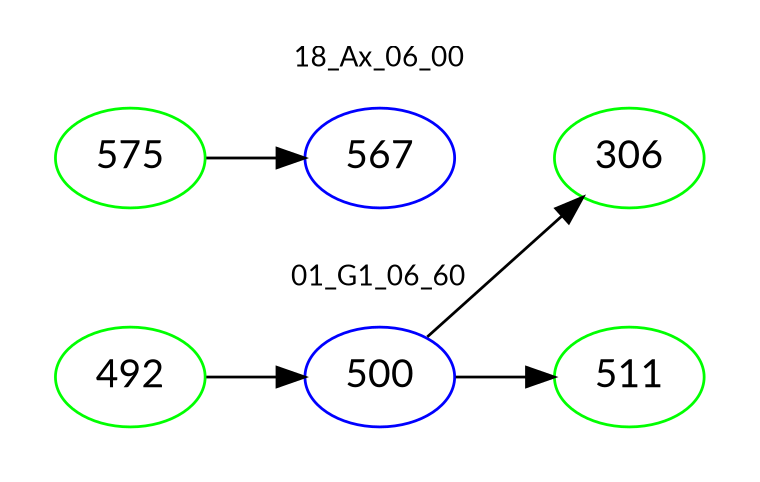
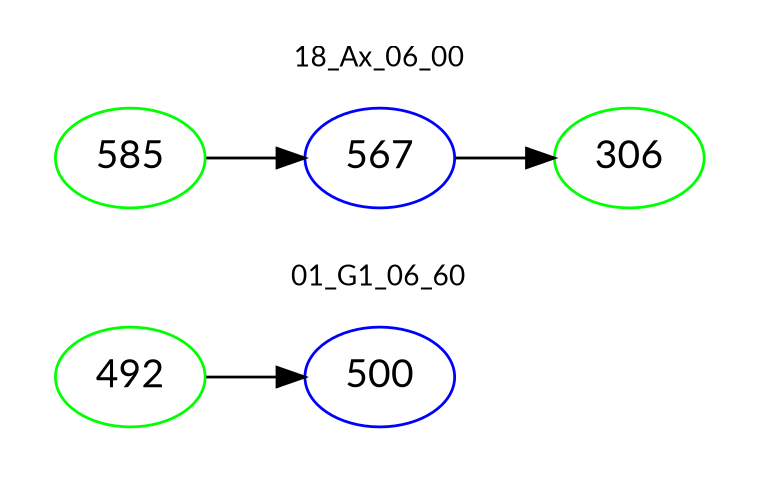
node "575": label "575" -> "585"
edge "500" -> "306": now "567" -> "306"
node "511": removed
